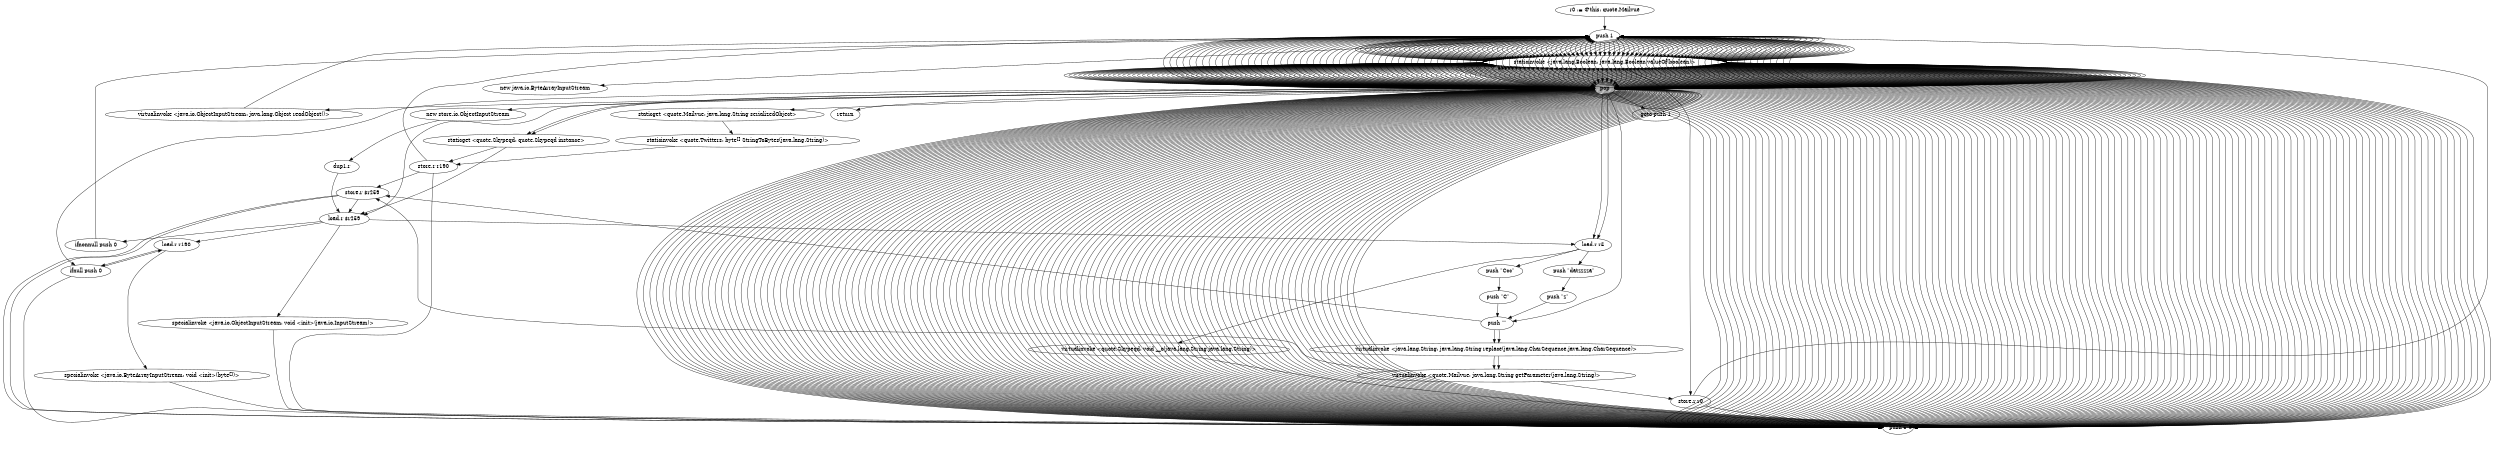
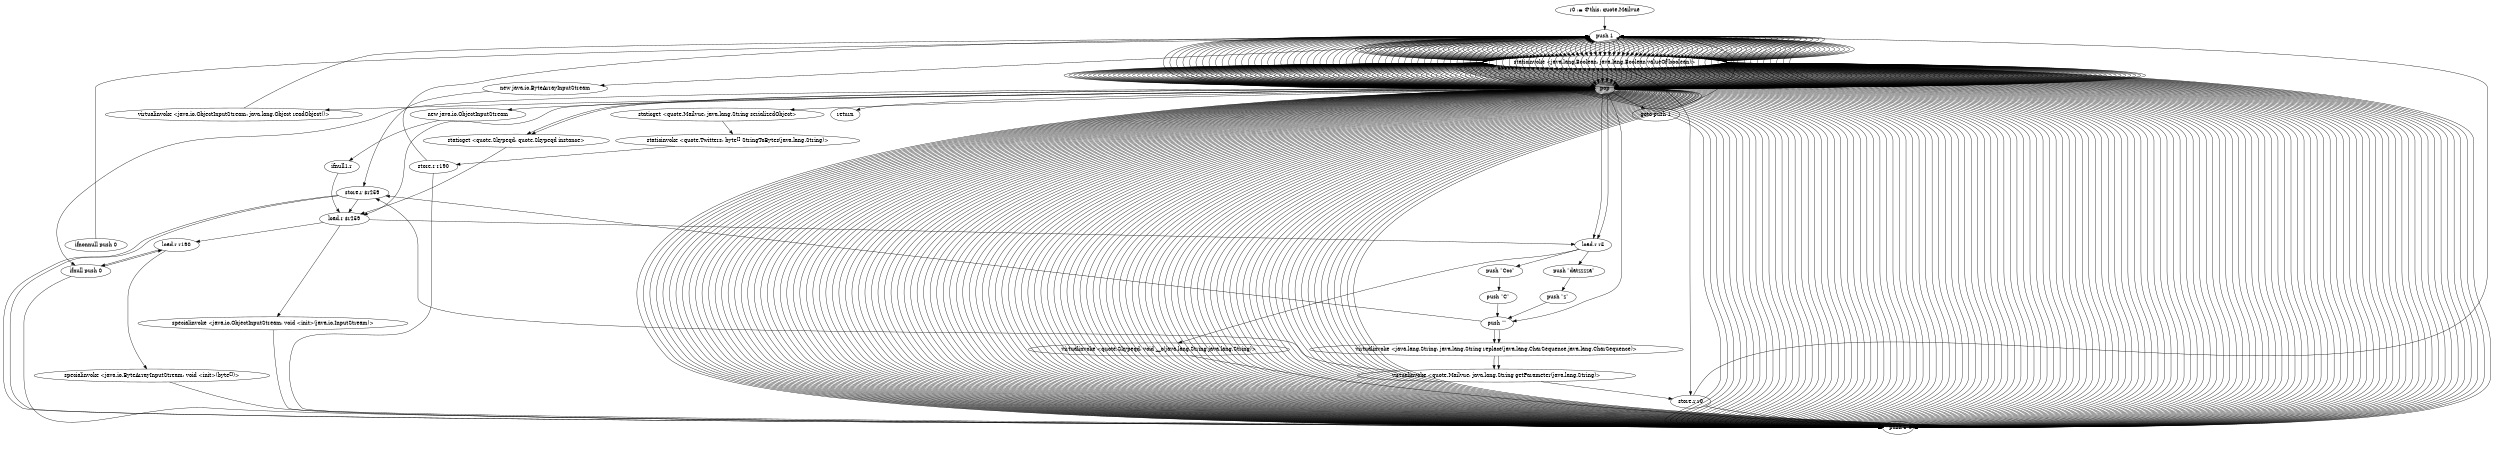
edge "goto push 1" -> "push 1": added
node "new store.io.ObjectInputStream": label "new store.io.ObjectInputStream" -> "new java.io.ObjectInputStream"
edge "staticget <quote.Skypeqd: quote.Skypeqd instance>" -> "store.r r190": removed
node "dup1.r": label "dup1.r" -> "ifnull1.r"
edge "store.r r190" -> "store.r $r259": now "new java.io.ByteArrayInputStream" -> "store.r $r259"
edge "load.r $r259" -> "ifnonnull push 0": removed
